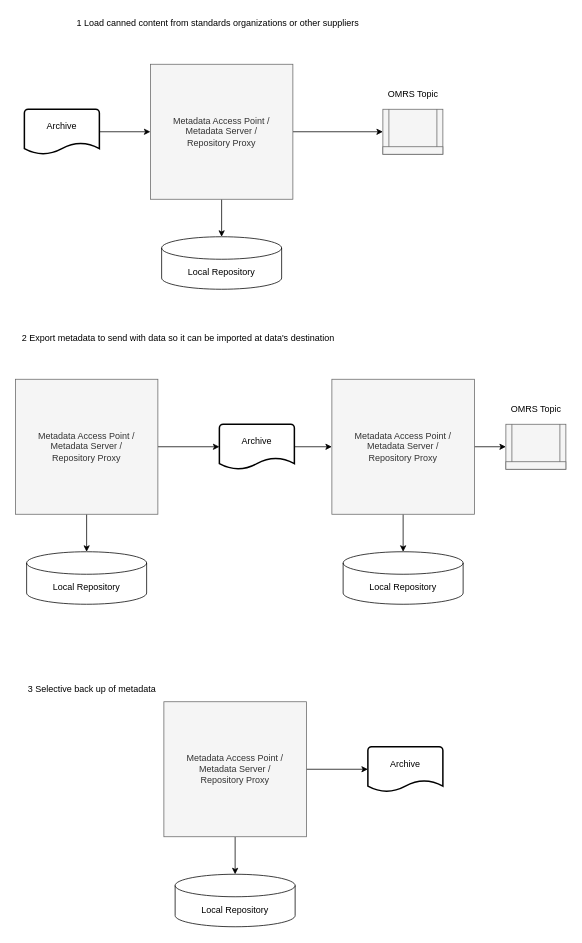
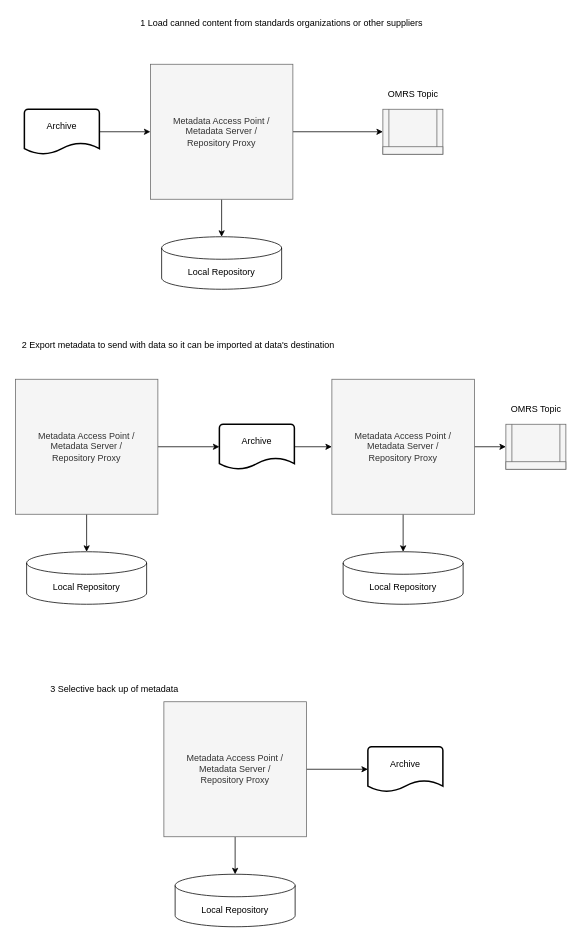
node "1 Load canned content from standards organizations or other suppliers": moved (222, 23) -> (285, 23)
node "2 Export metadata to send with data so it can be imported at data's destination": moved (182, 338) -> (182, 345)
node "3 Selective back up of metadata": moved (98, 683) -> (120, 683)
